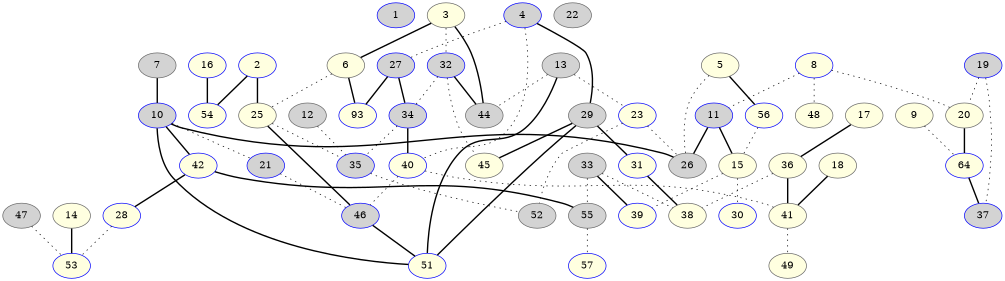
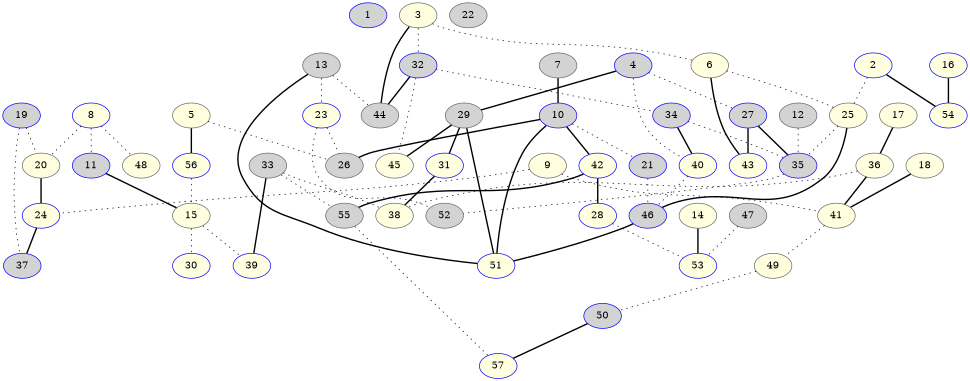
edge "3" -- "6": style bold -> dotted
edge "27" -- "34": now "27" -- "35"
edge "2" -- "25": style bold -> dotted
node "93": label "93" -> "43"
edge "11" -- "26": removed
node "64": label "64" -> "24"
edge "40" -- "41": now "9" -- "41"
node "50": added
